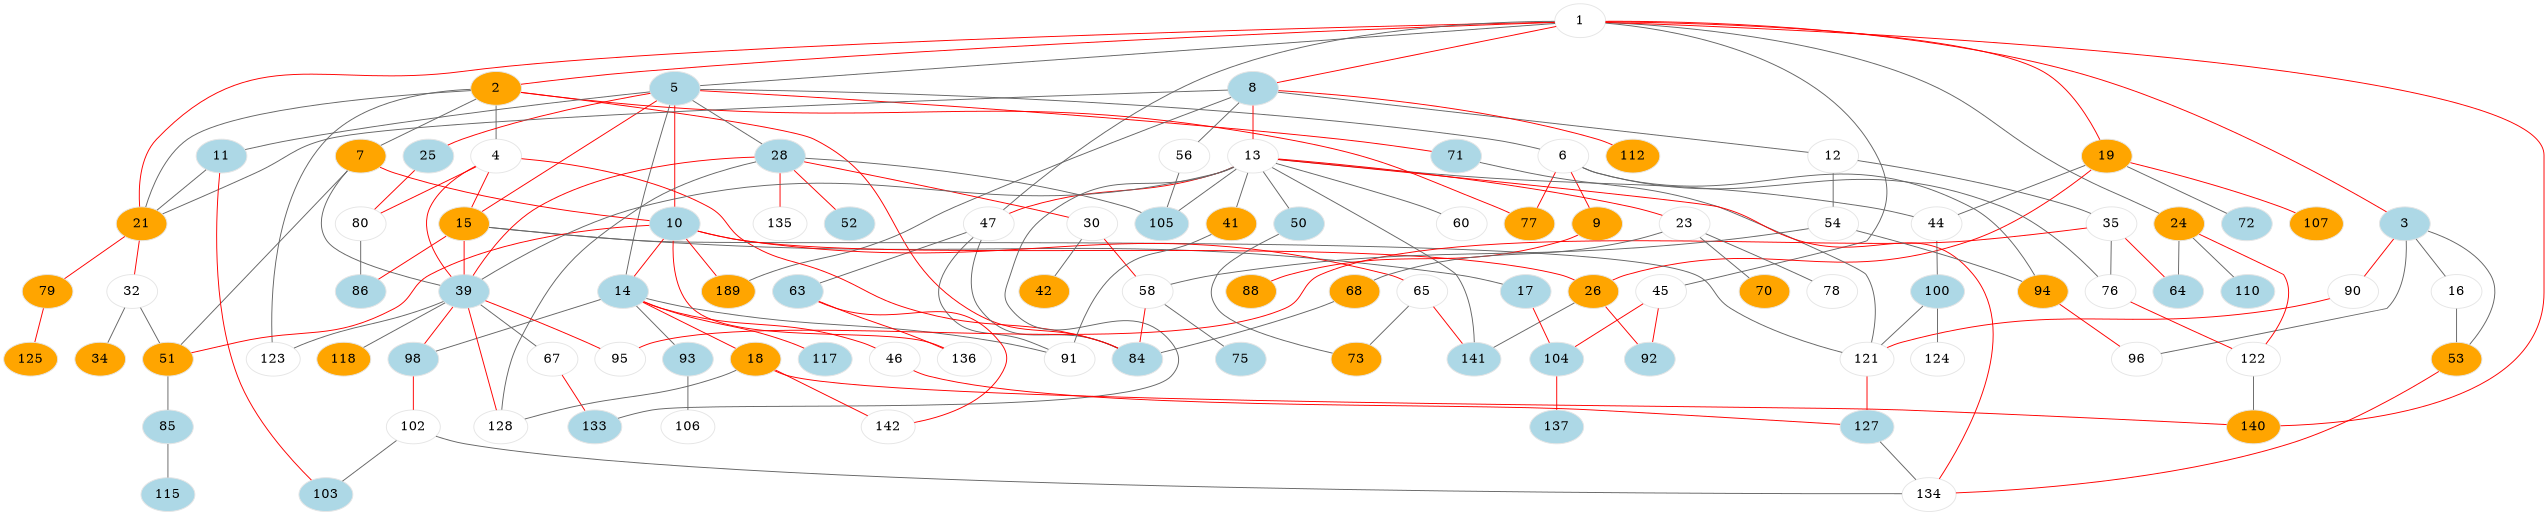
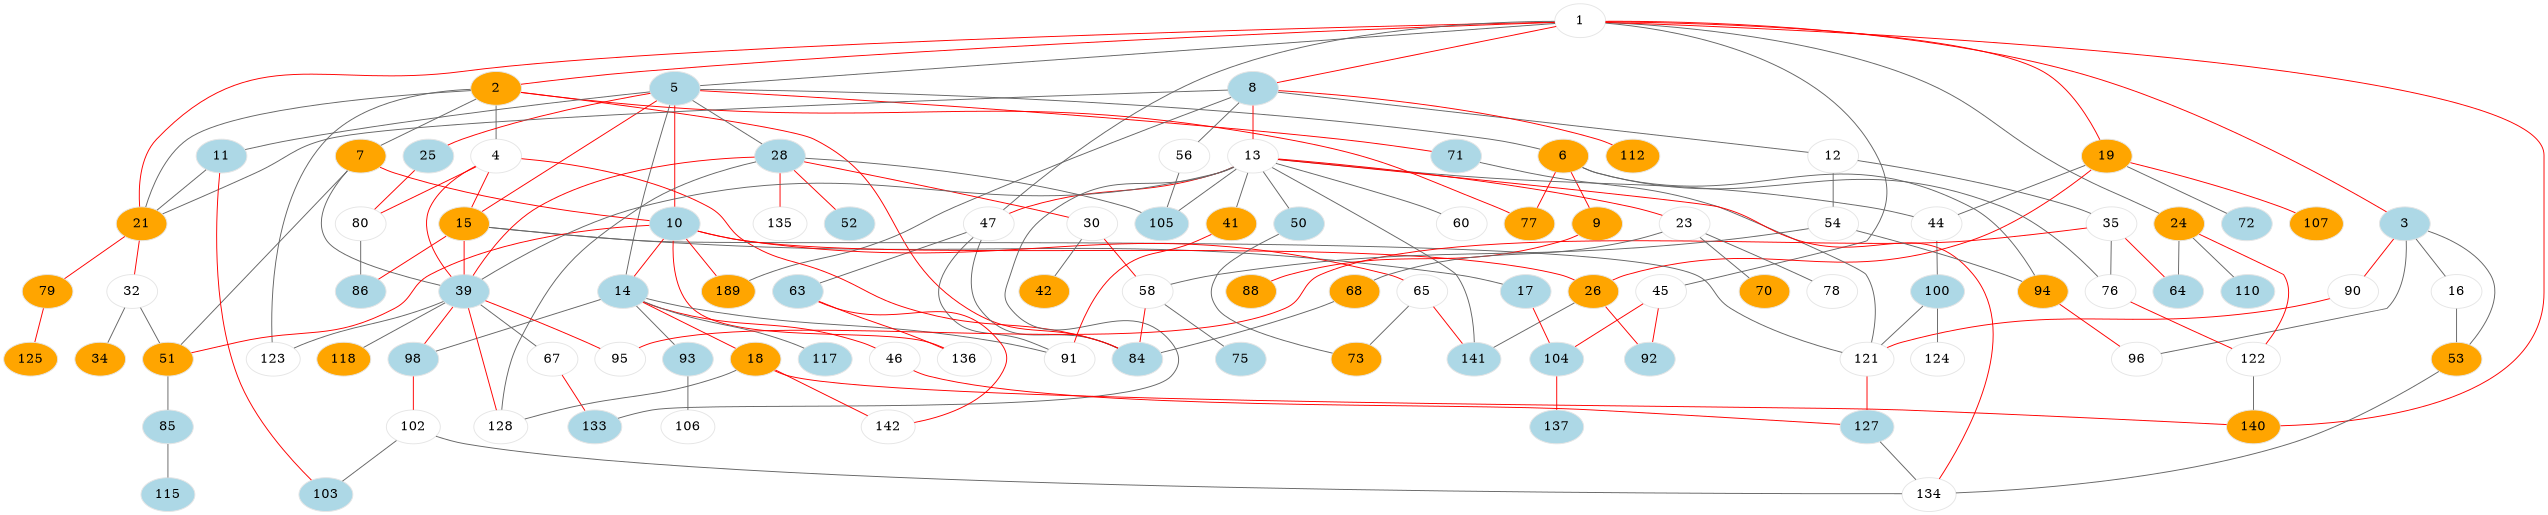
node "6": fillcolor white -> orange
edge "41" -- "91": color gray40 -> red
edge "14" -- "117": color red -> gray40
edge "53" -- "134": color red -> gray40
